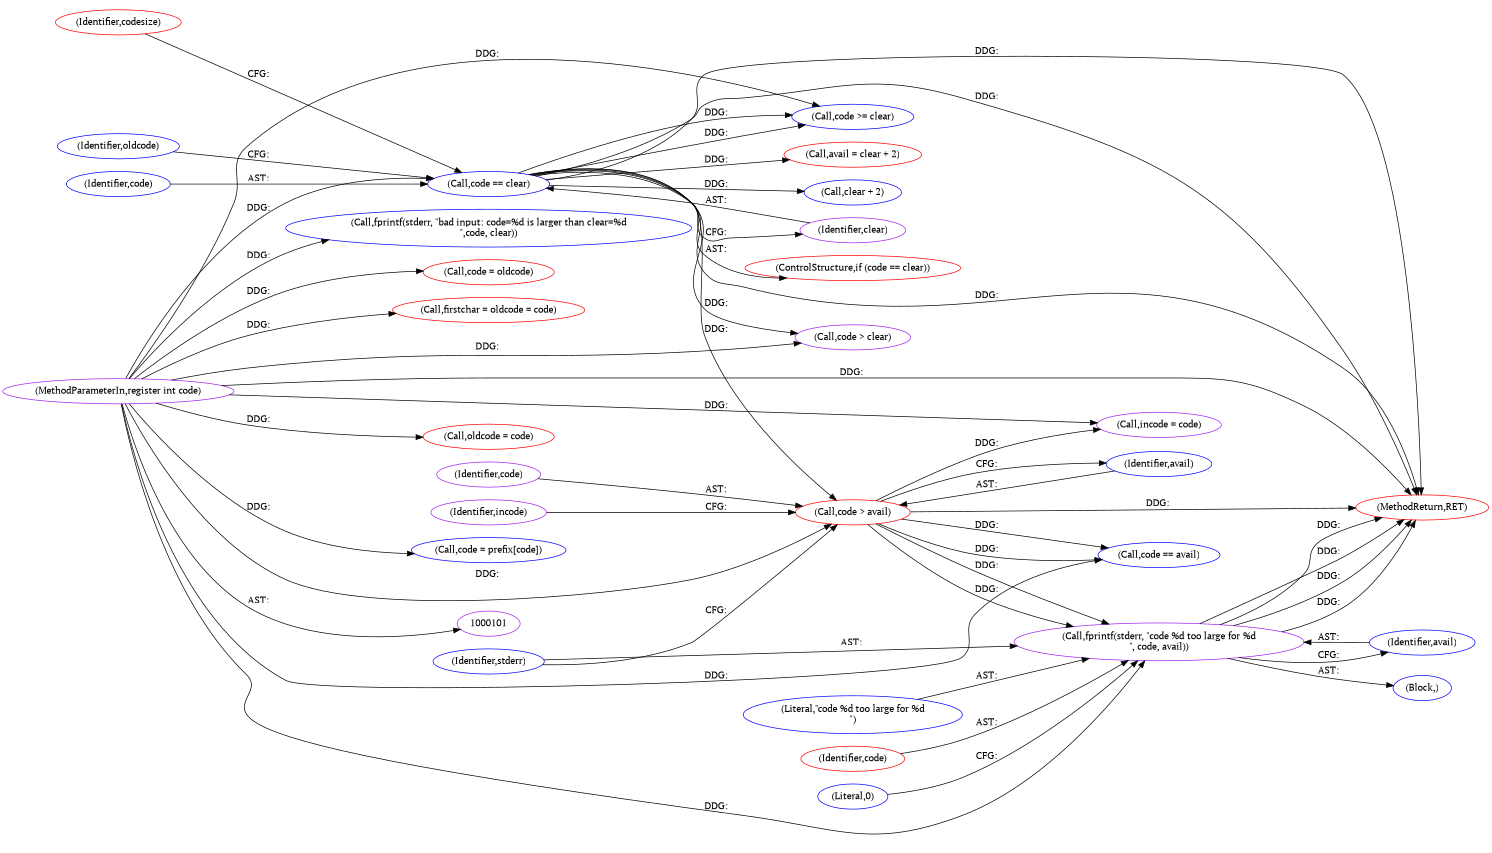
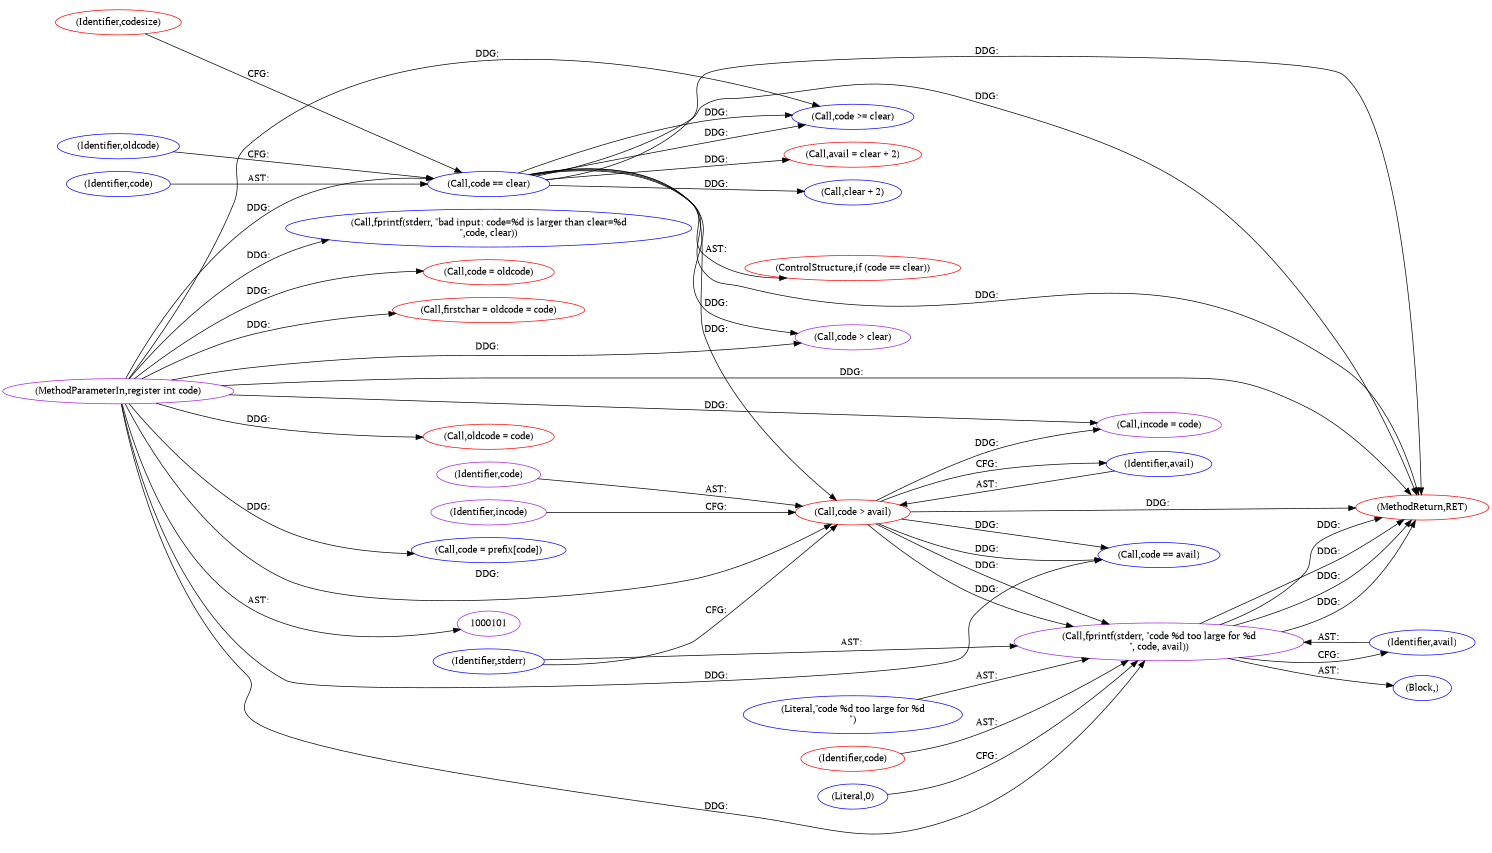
node "(Identifier,clear)": removed
